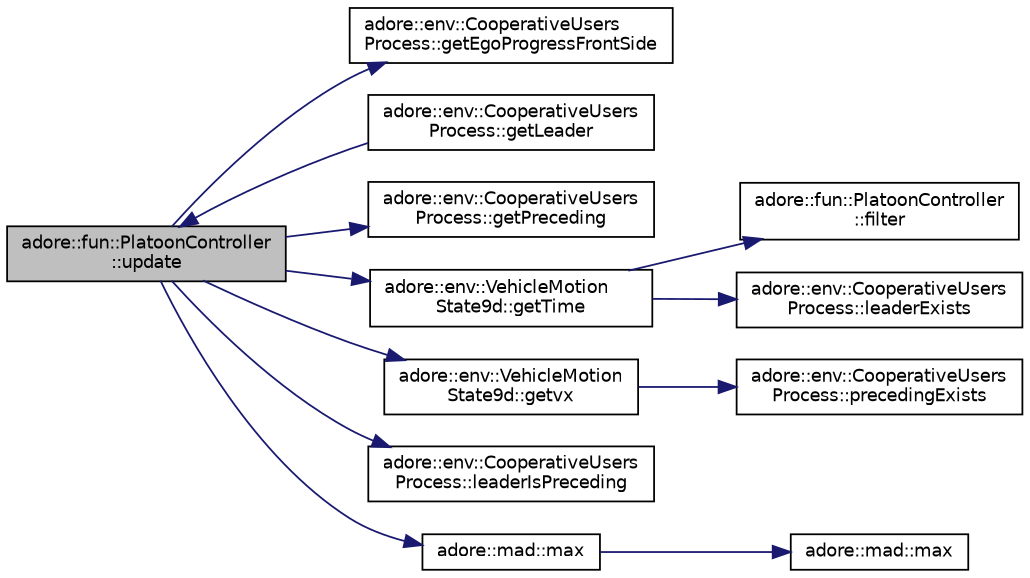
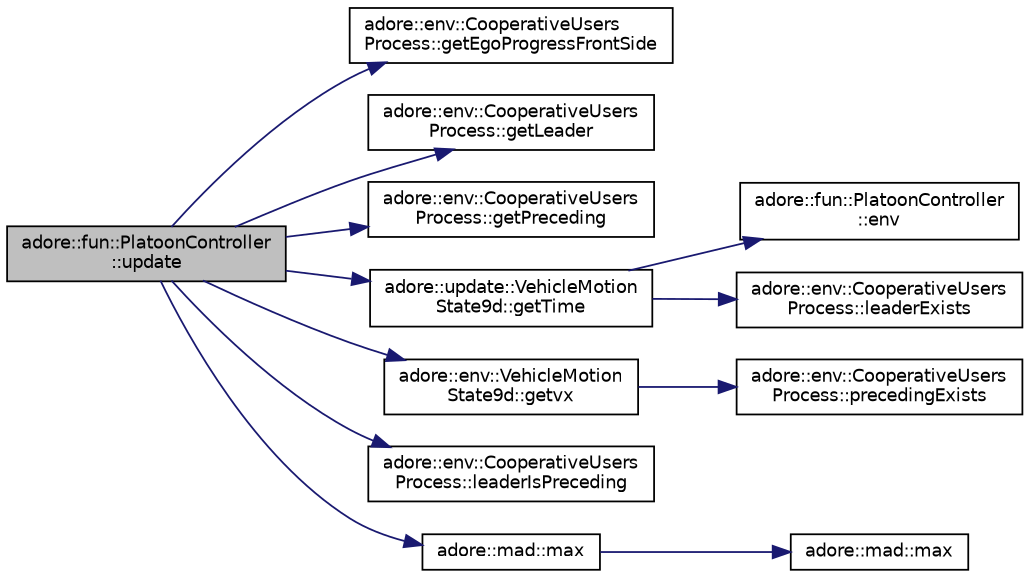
edge "adore::env::CooperativeUsers Process::getLeader" -> "adore::fun::PlatoonController ::update": reversed
node "adore::fun::PlatoonController ::filter": label "adore::fun::PlatoonController ::filter" -> "adore::fun::PlatoonController ::env"
node "adore::env::VehicleMotion State9d::getTime": label "adore::env::VehicleMotion State9d::getTime" -> "adore::update::VehicleMotion State9d::getTime"
